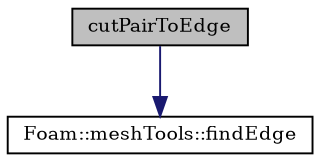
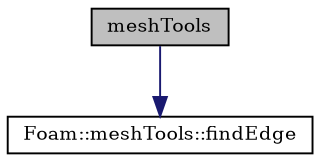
node "cutPairToEdge": label "cutPairToEdge" -> "meshTools"
